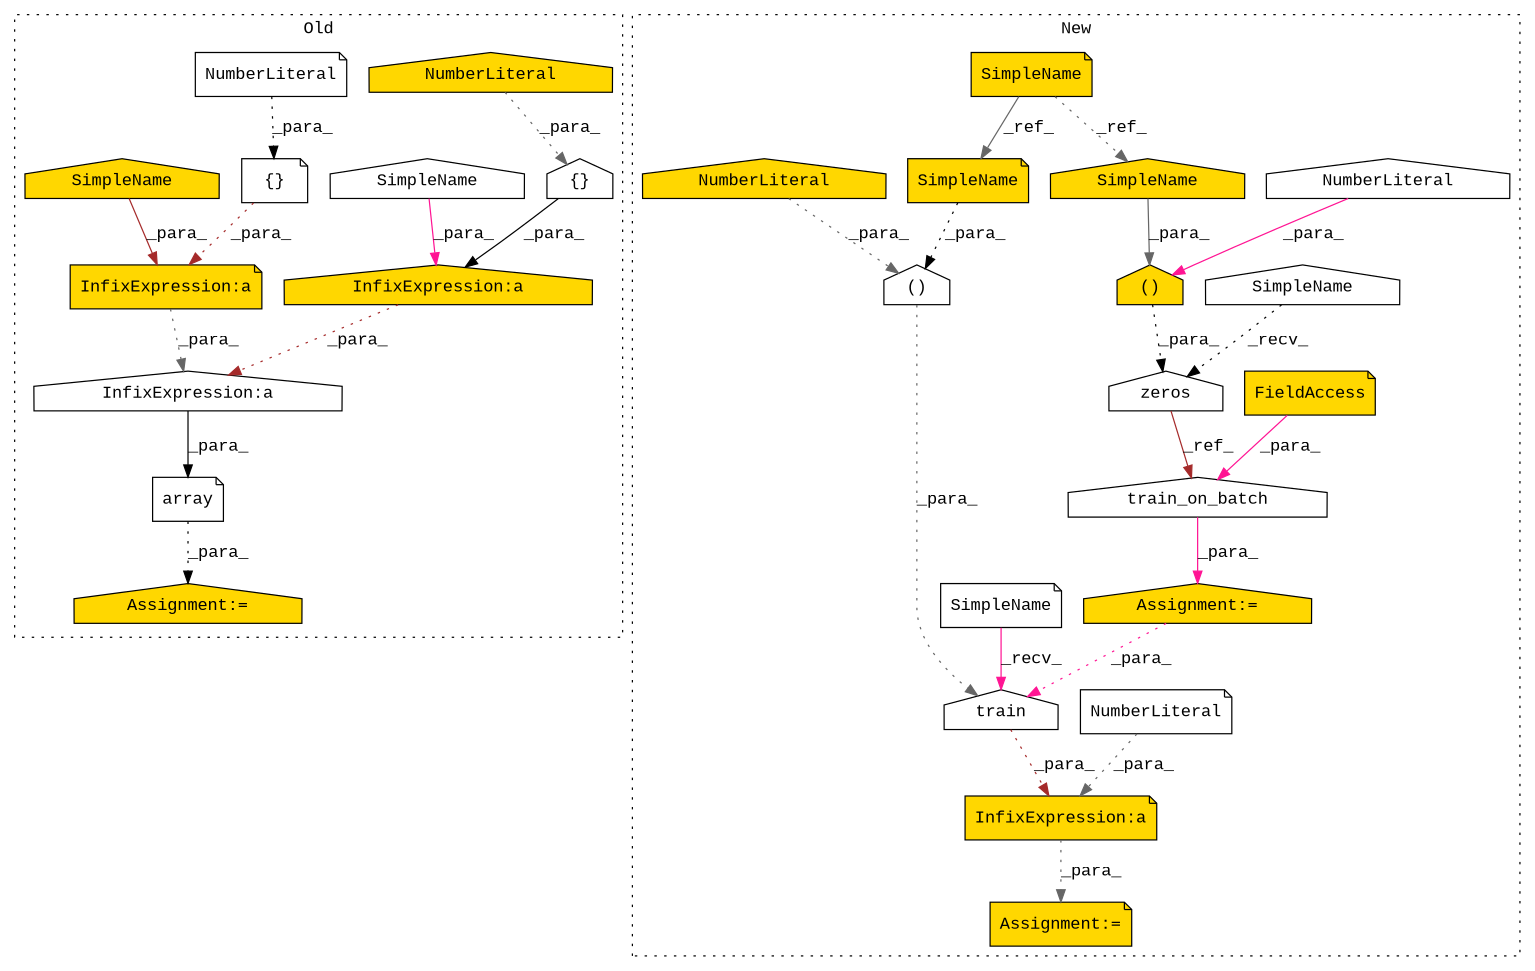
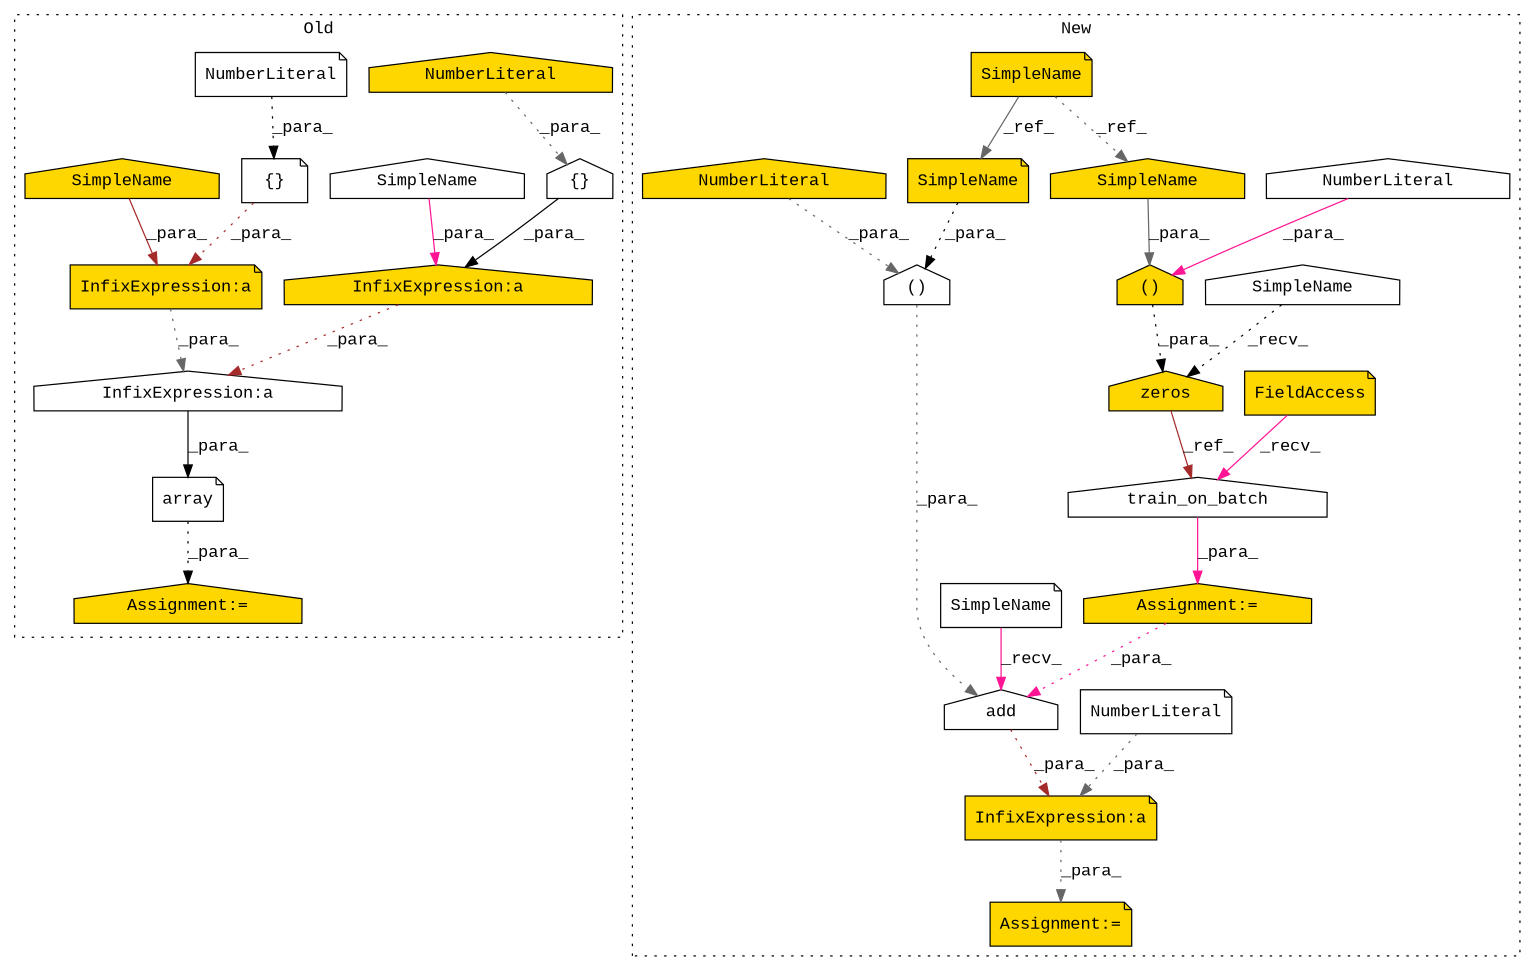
node "zeros": fillcolor white -> gold
edge "FieldAccess" -> "train_on_batch": label "_para_" -> "_recv_"
node "train": label "train" -> "add"
